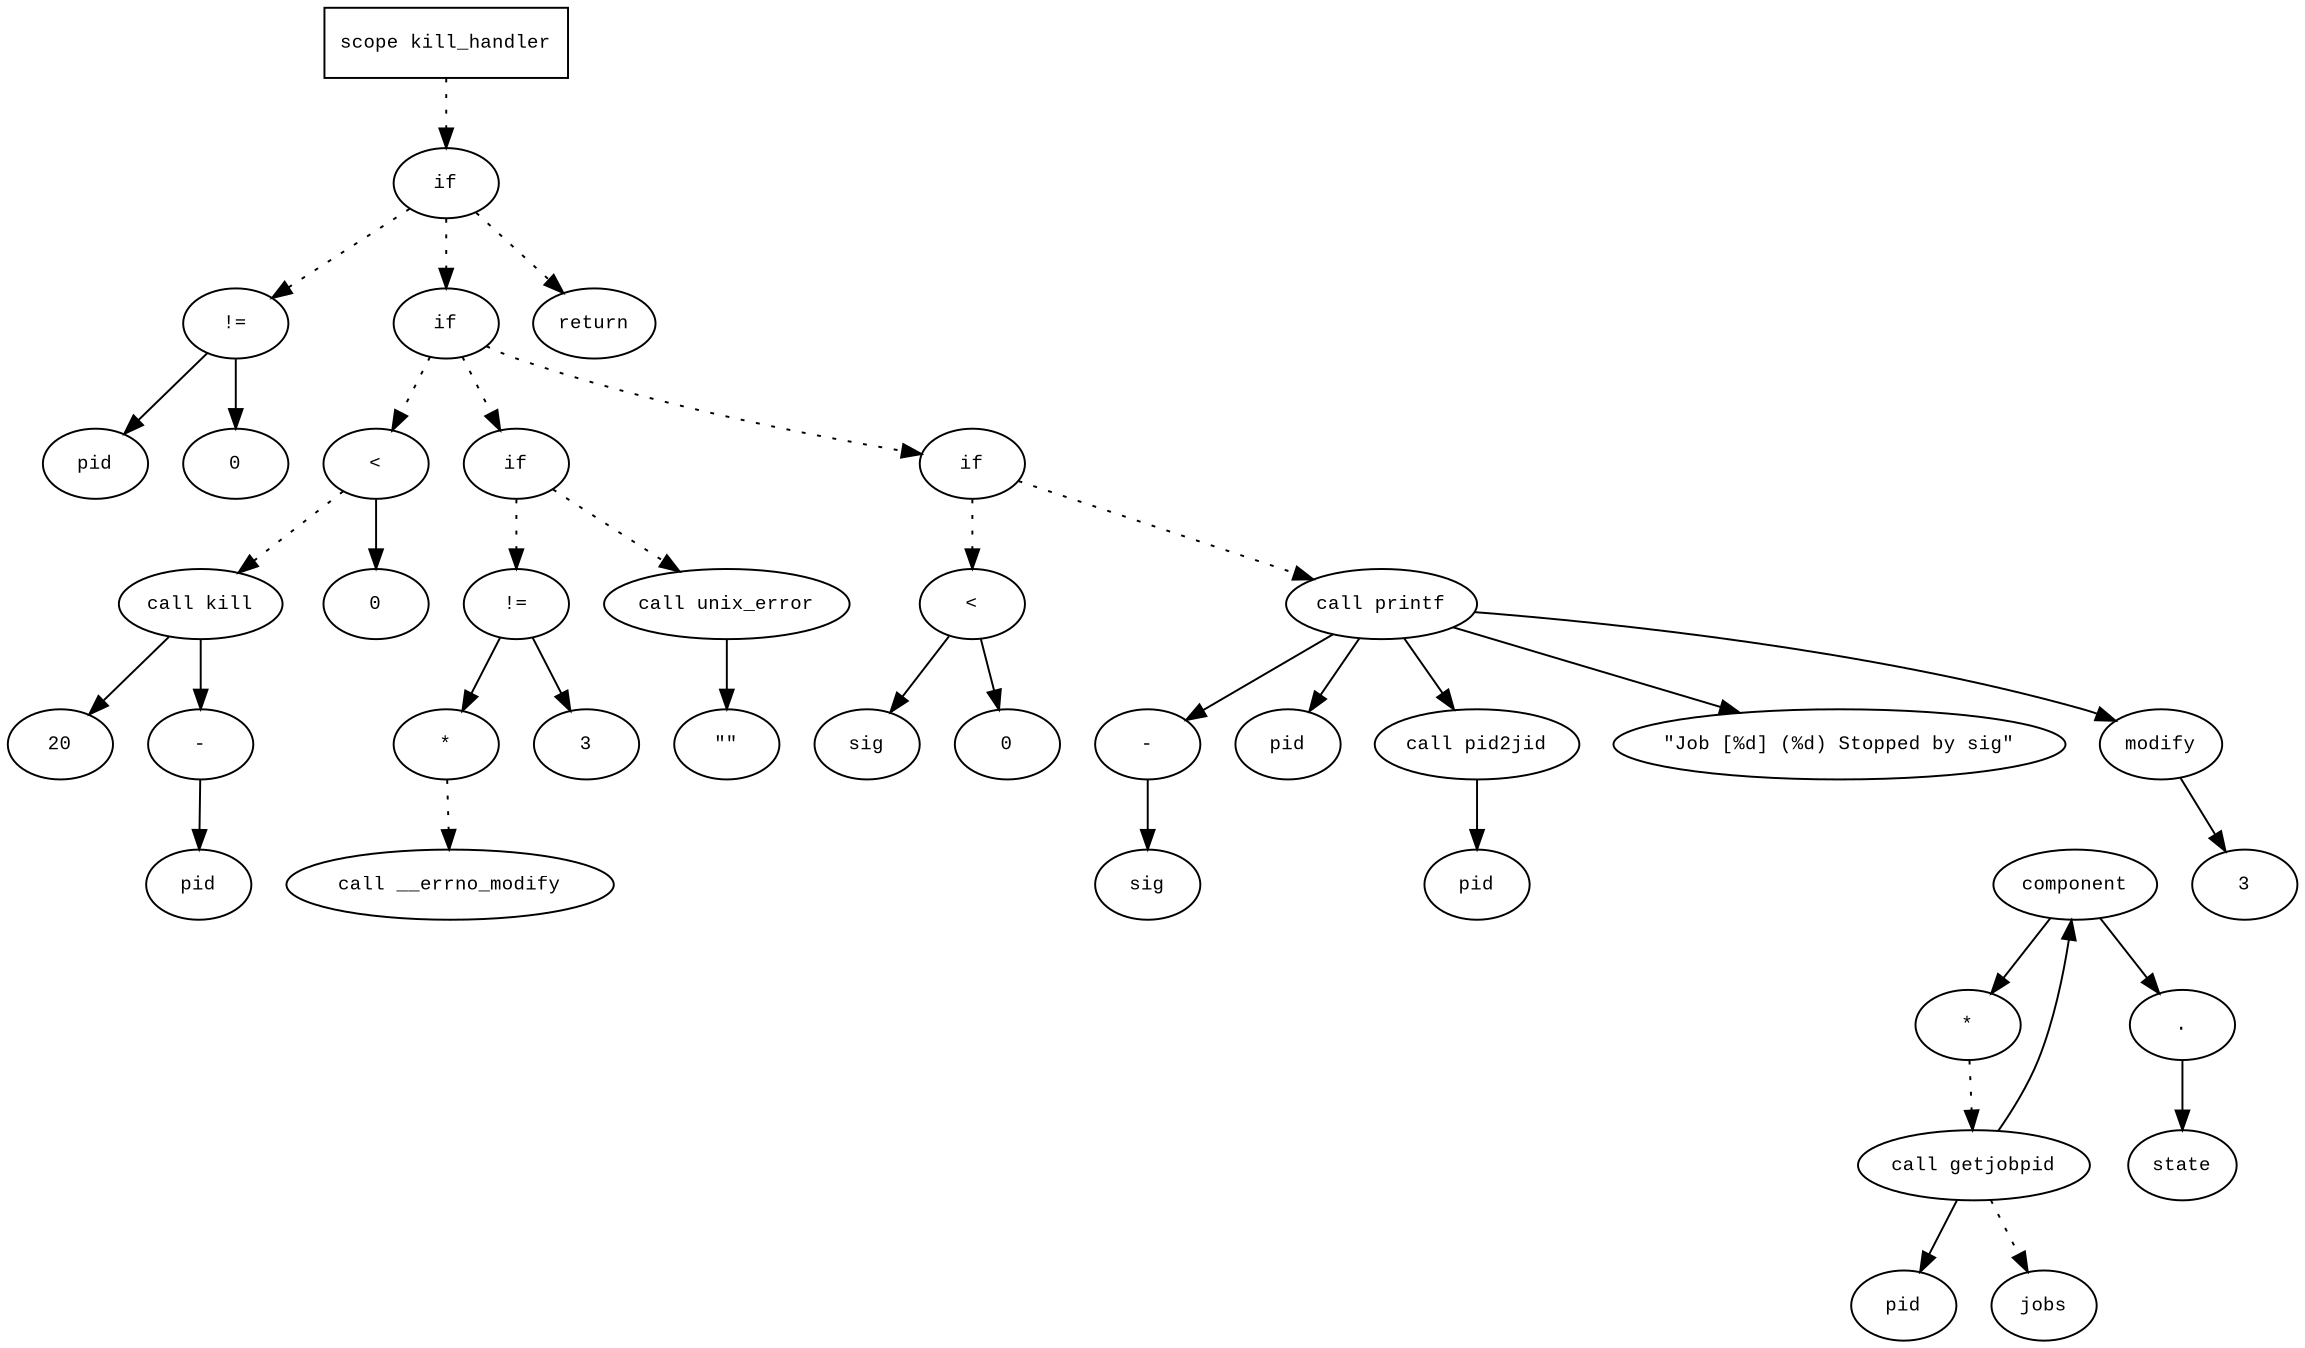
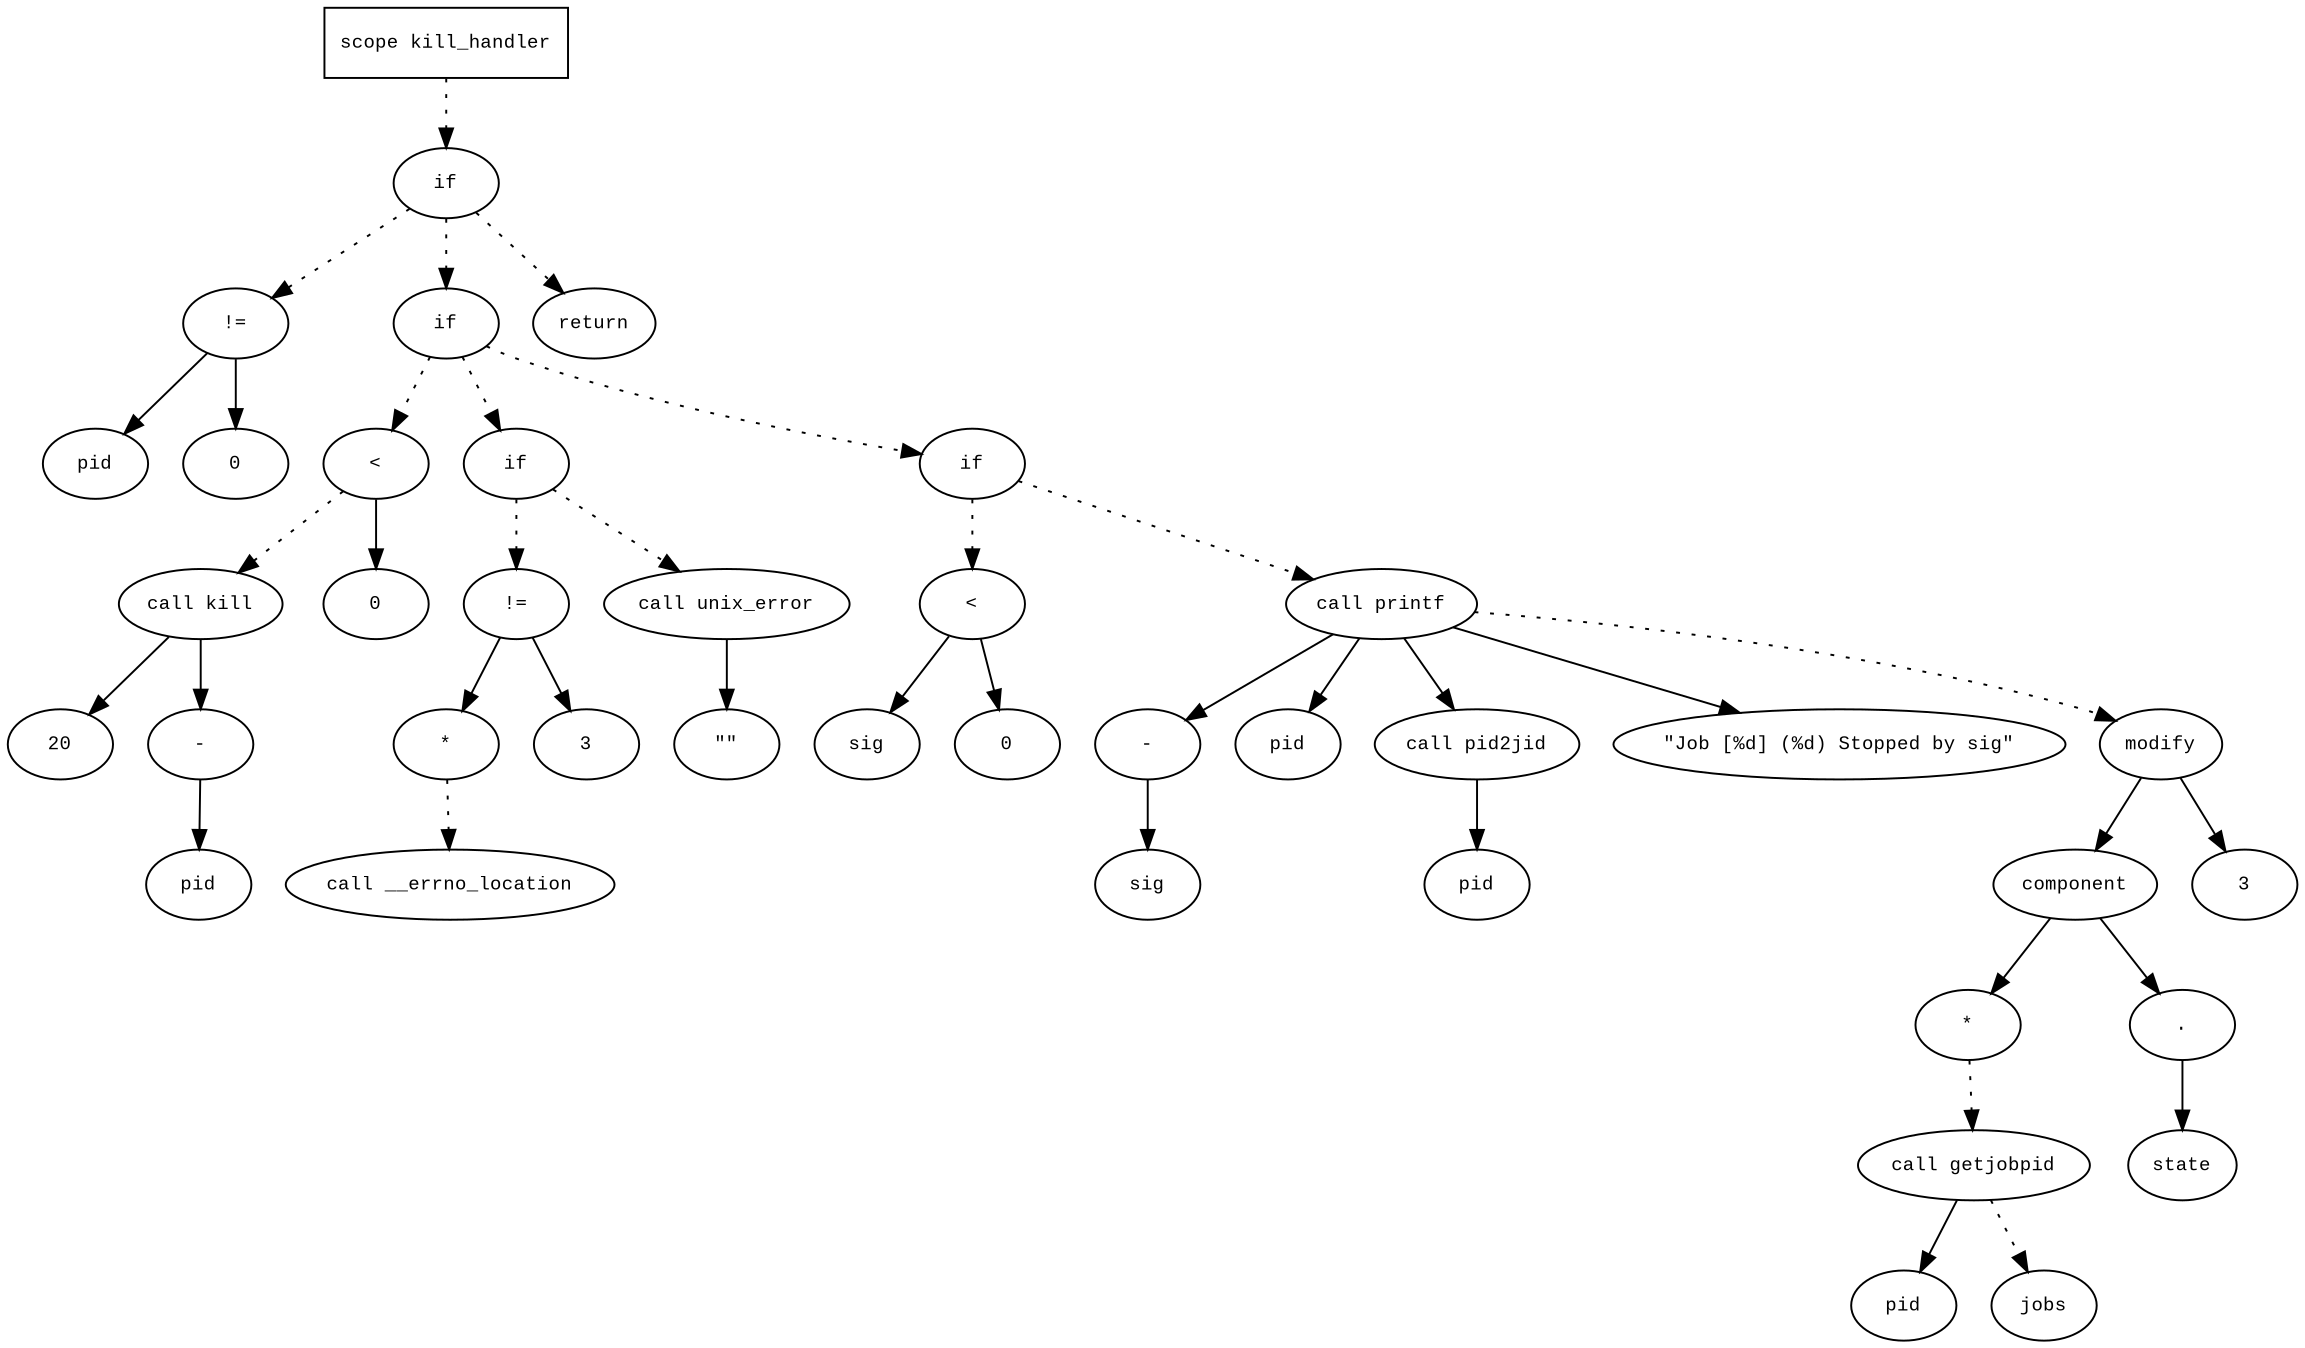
edge "call printf" -> "modify": style solid -> dotted
node "call __errno_modify": label "call __errno_modify" -> "call __errno_location"
edge "call getjobpid" -> "component": now "modify" -> "component"
